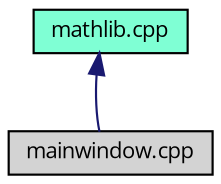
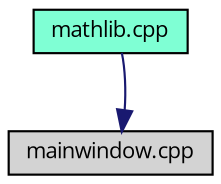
edge "mainwindow.cpp" -> "mathlib.cpp": reversed
